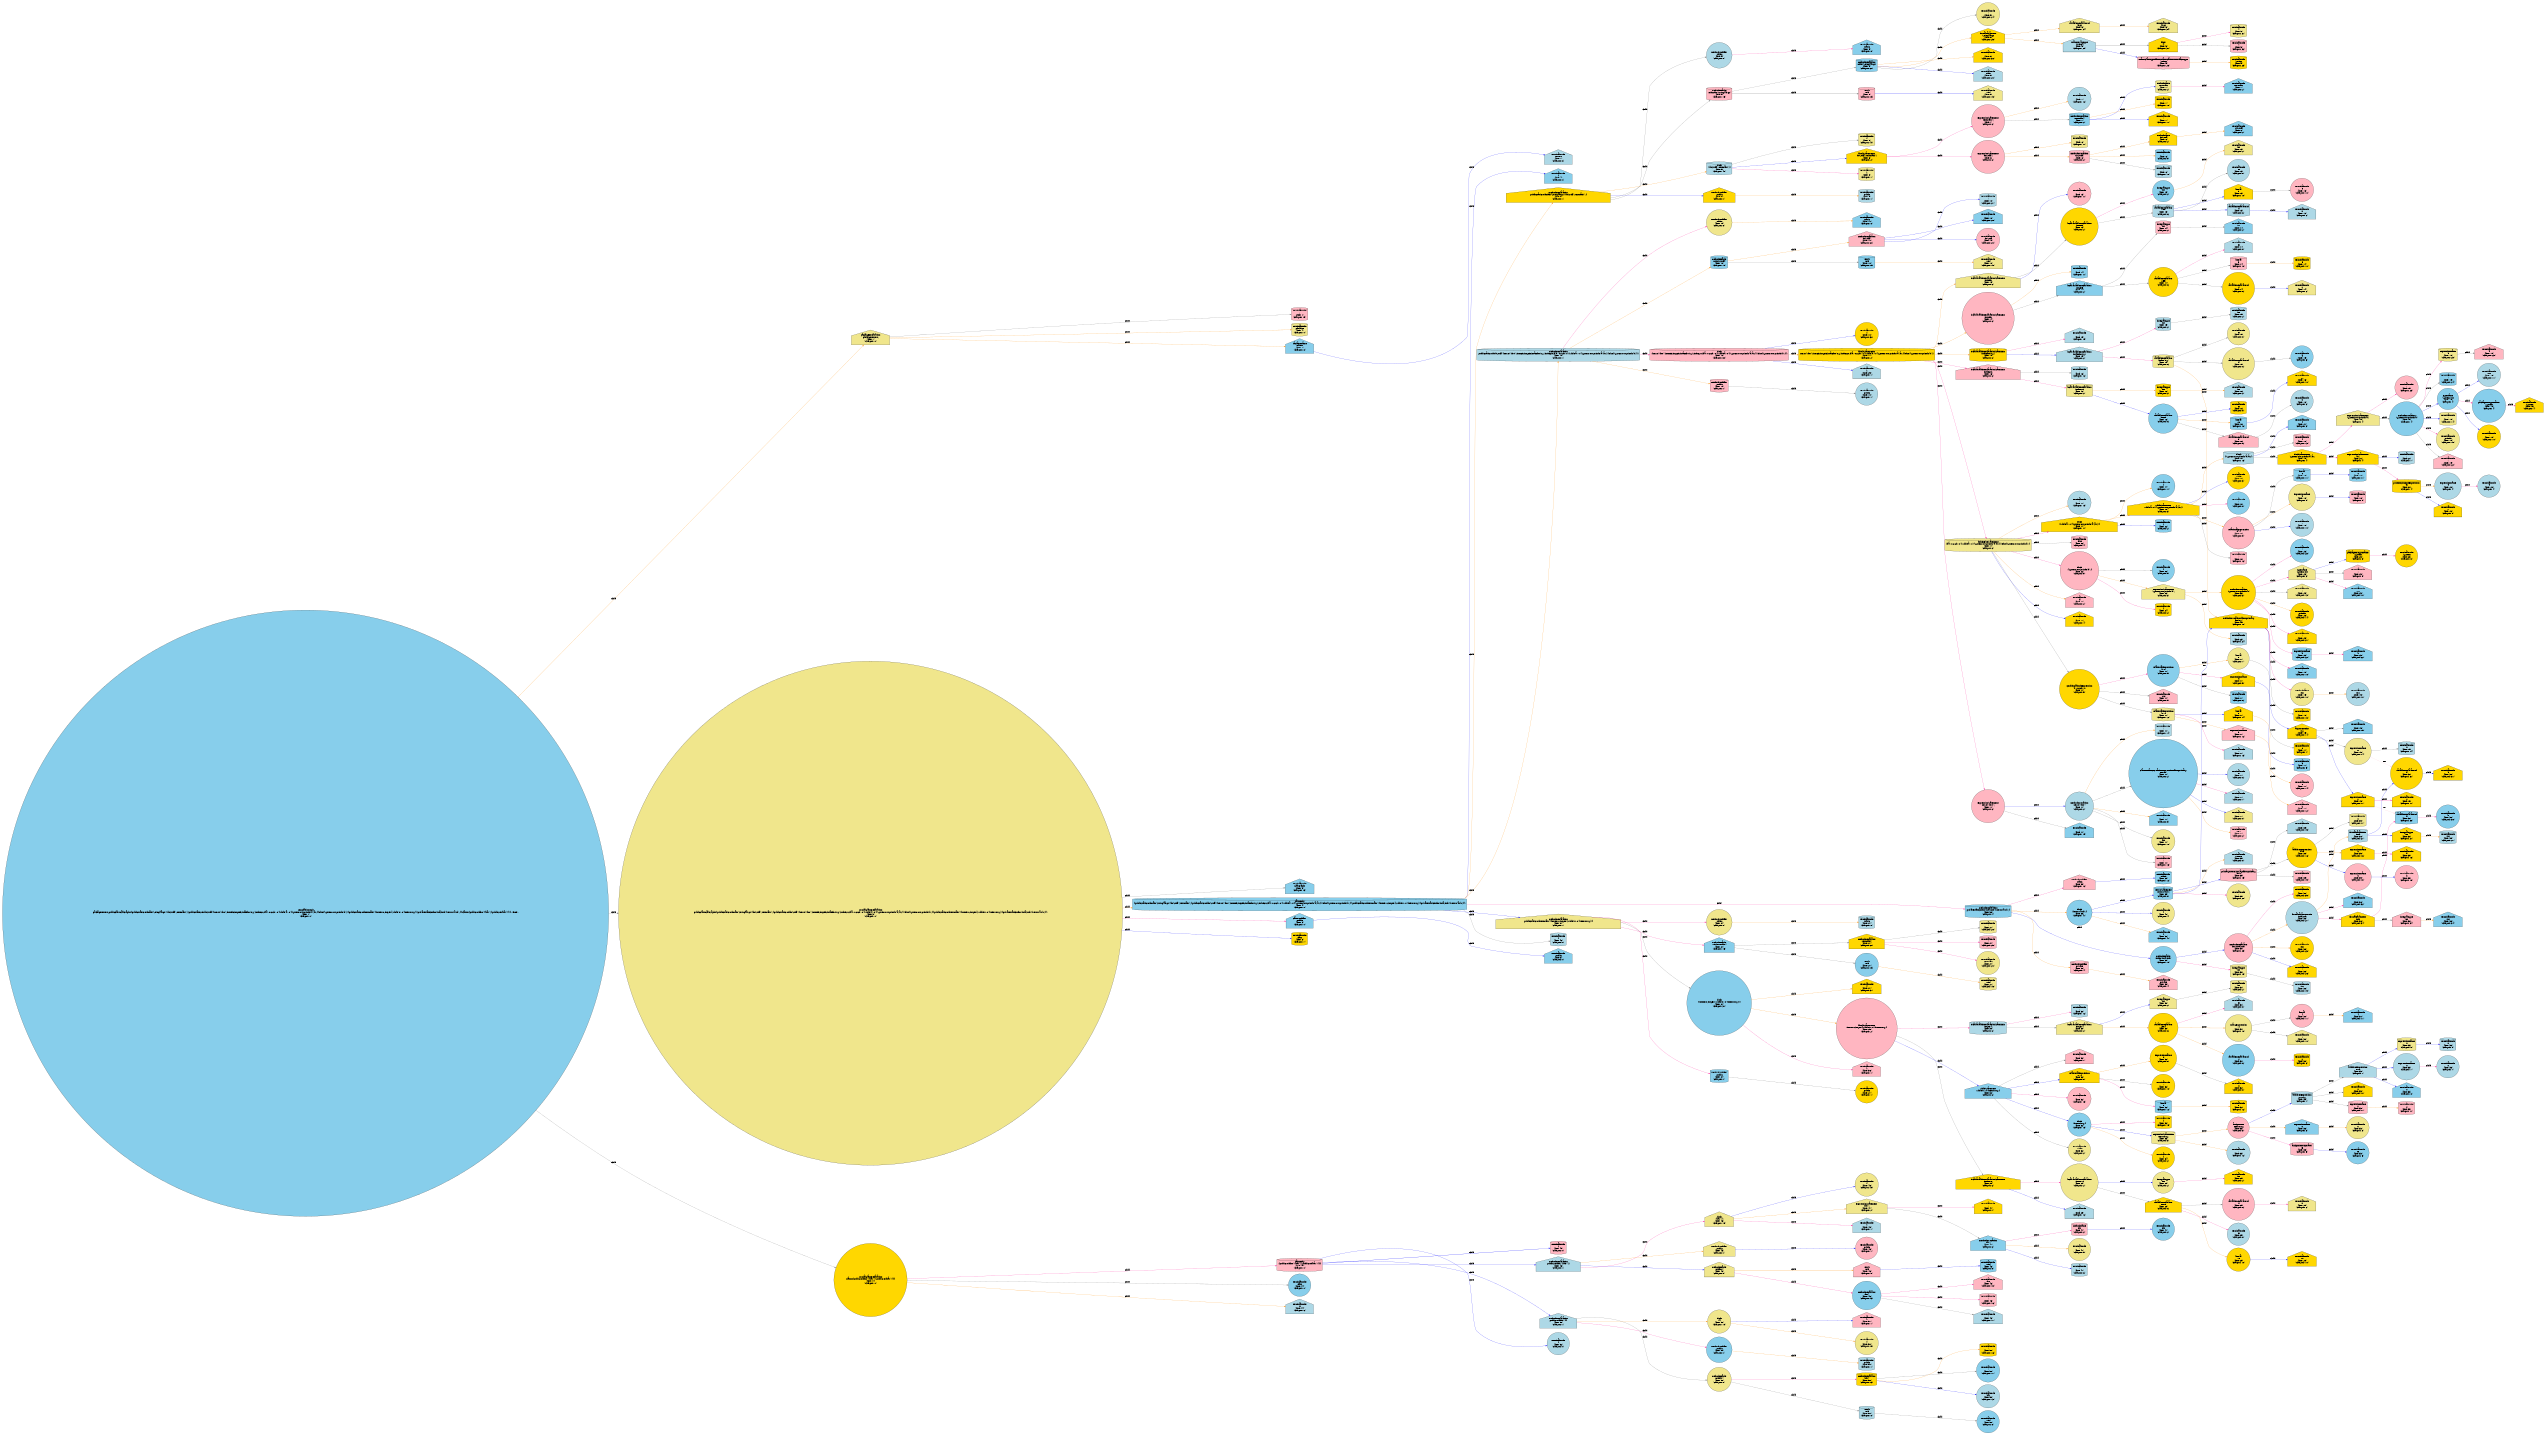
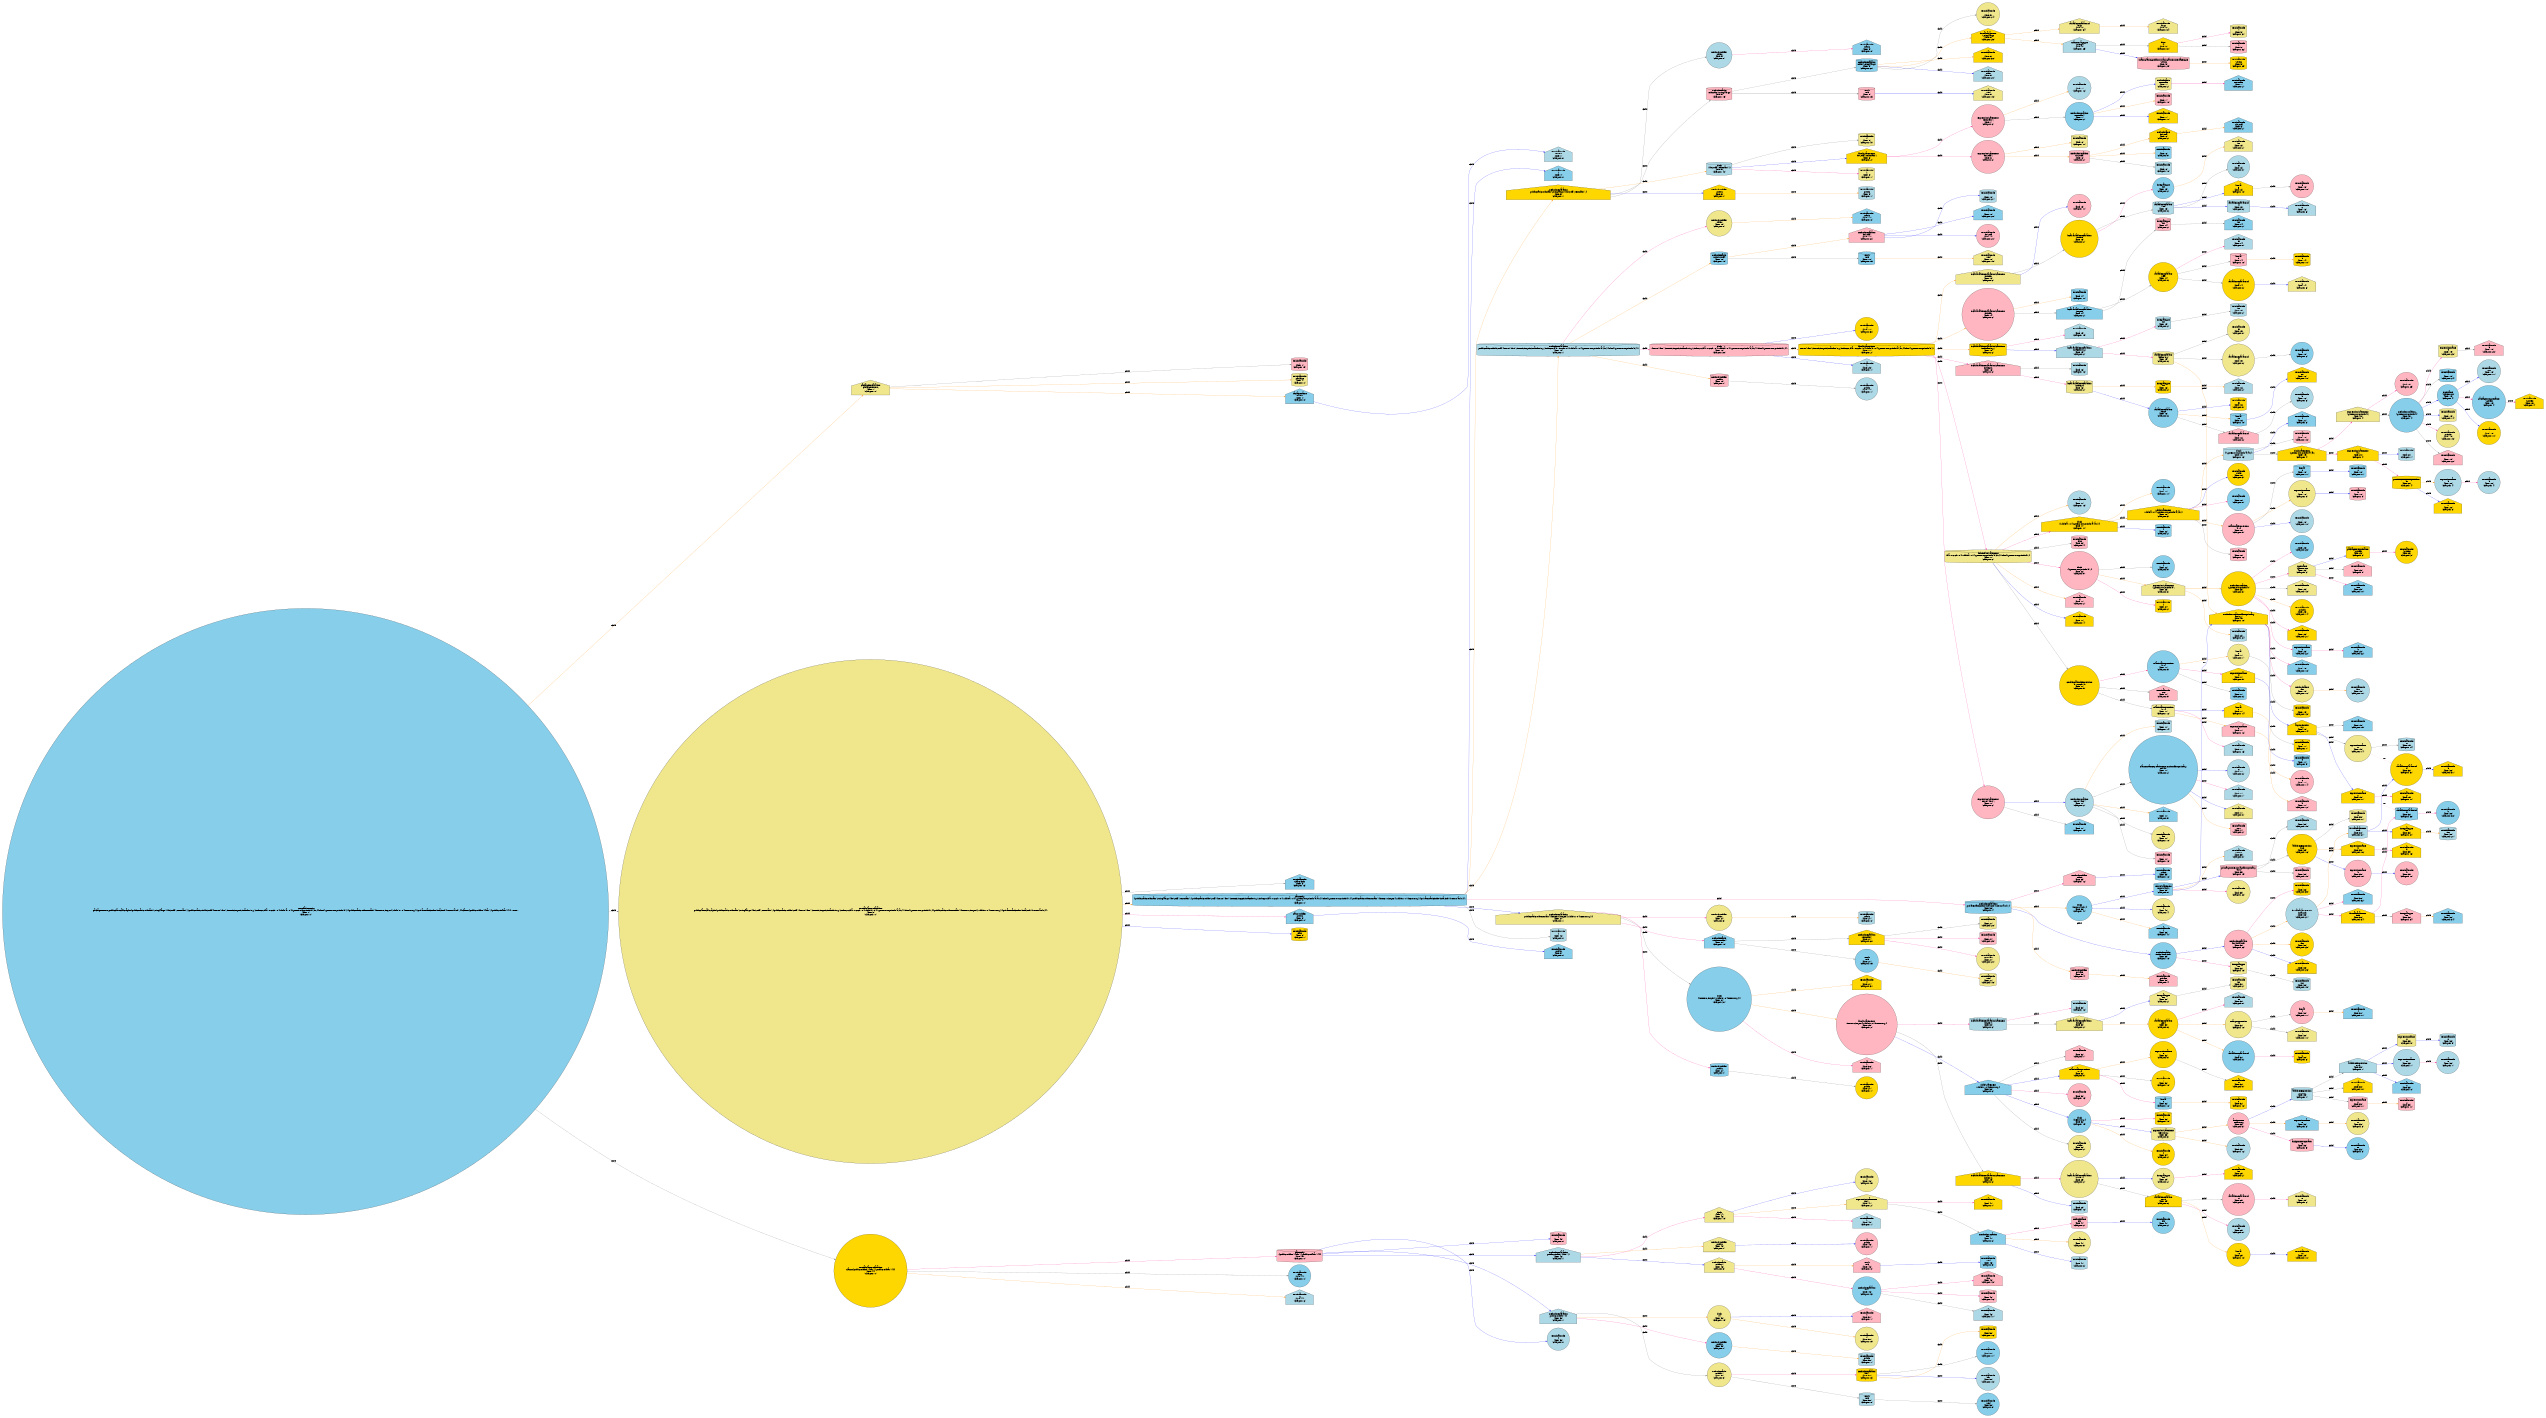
node "terminalNode ( (line: 7) (charpos: 10)": fillcolor gold -> lightpink
node "methodInvocation testmain() (line: 7) (charpos: 2)": shape cylinder -> circle
node "terminalNode ; (line: 29) (charpos: 12)": shape house -> cylinder
